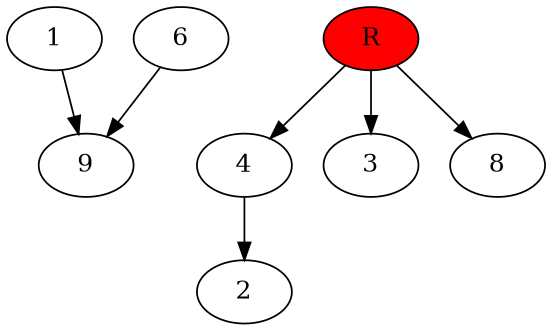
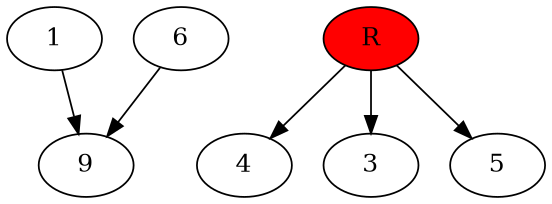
node "8": label "8" -> "5"
node "2": removed
